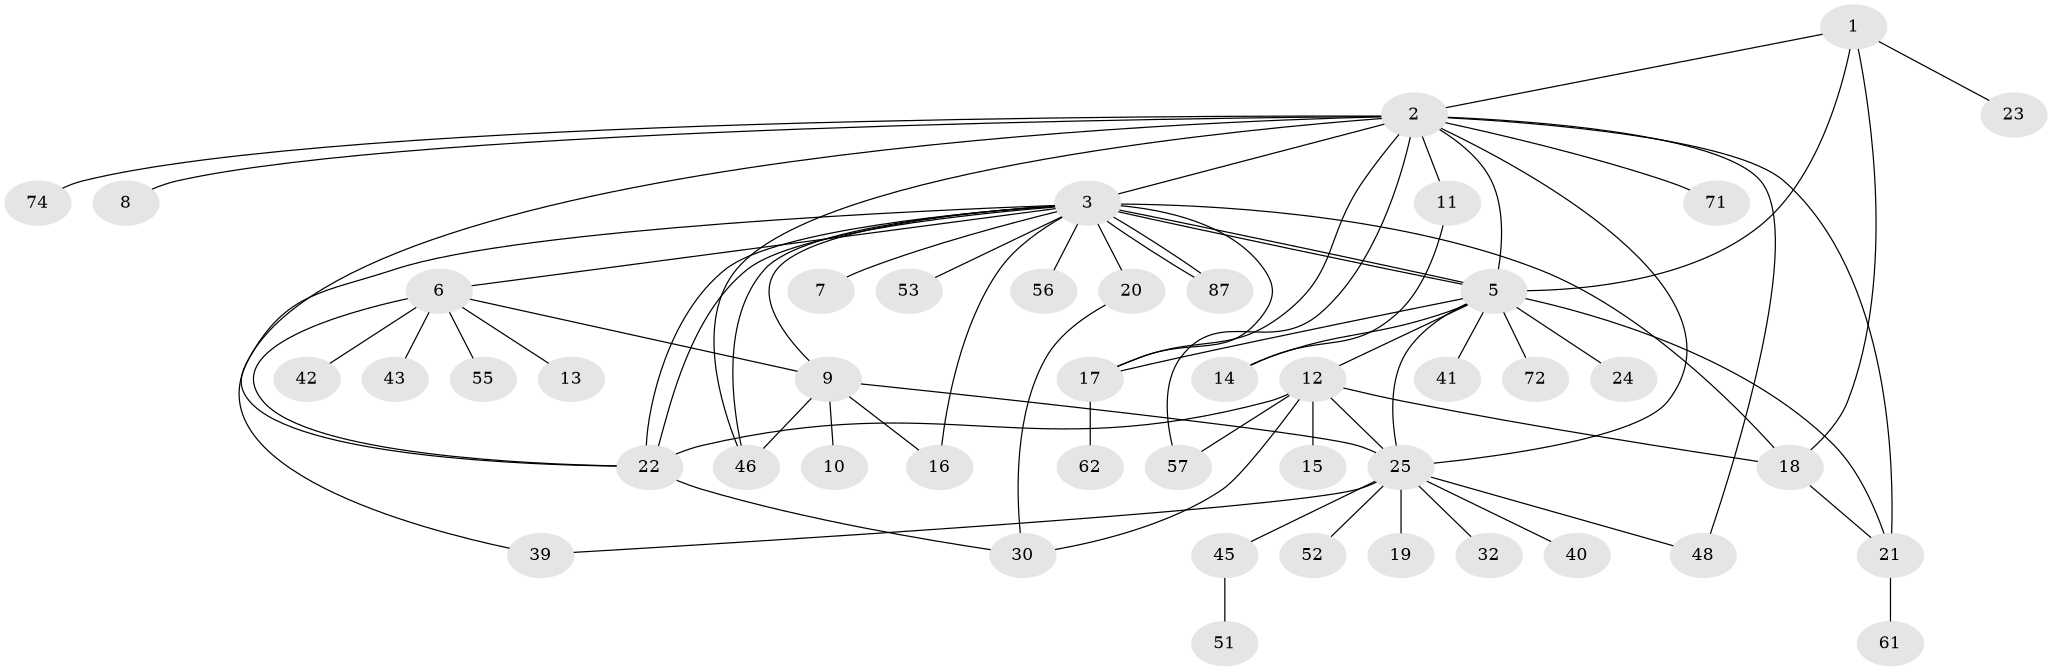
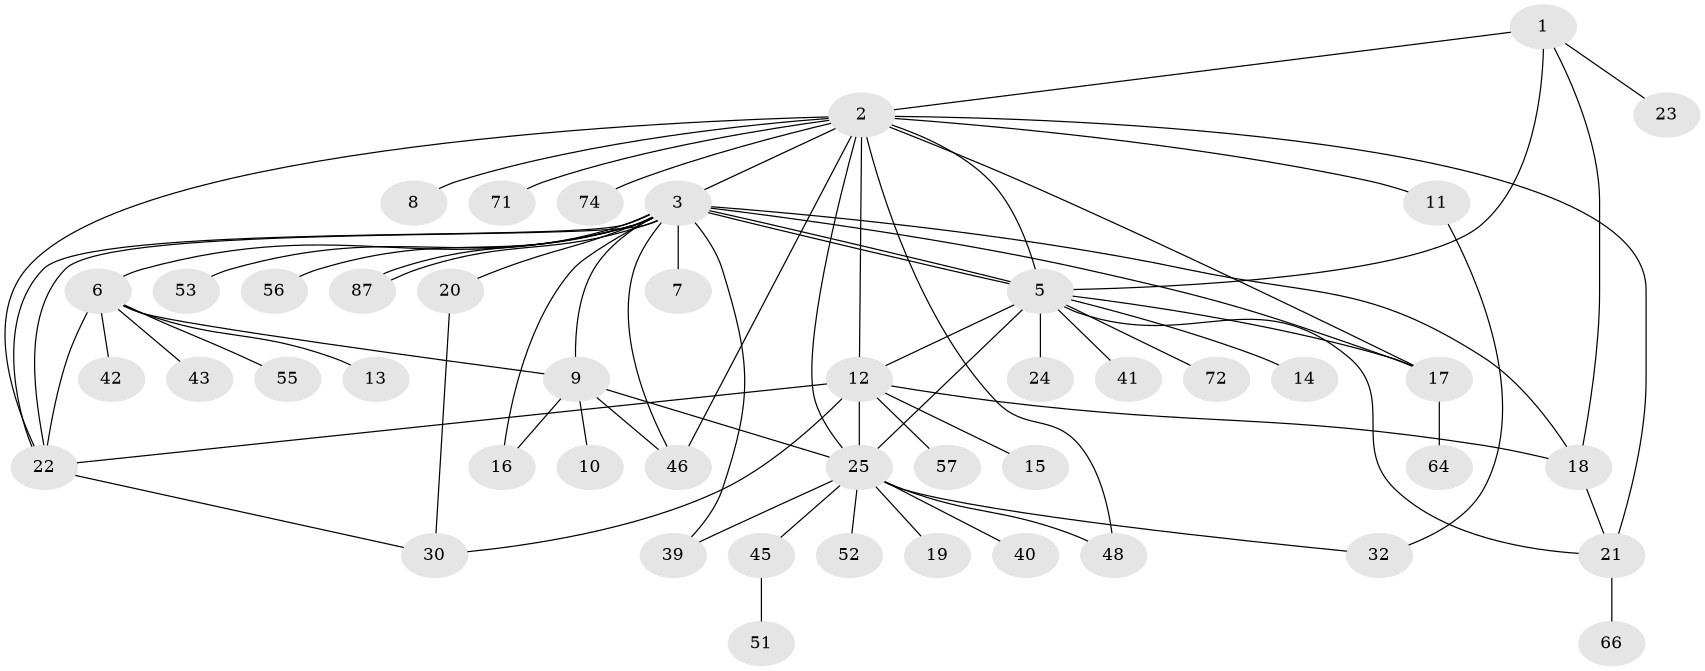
edge "11" -- "14": now "11" -- "32"
edge "2" -- "57": now "2" -- "12"
node "62": label "62" -> "64"
node "61": label "61" -> "66"
